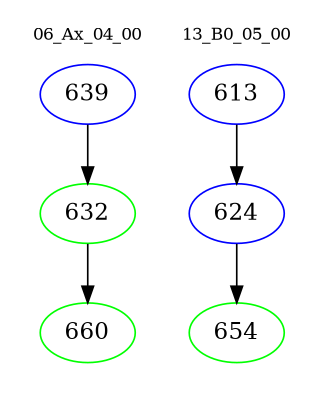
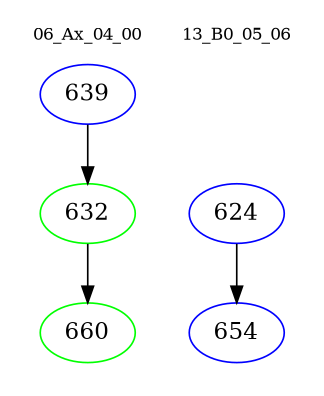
cluster "13_B0_05_00": label "13_B0_05_00" -> "13_B0_05_06"
node "613": removed
node "654": color green -> blue
